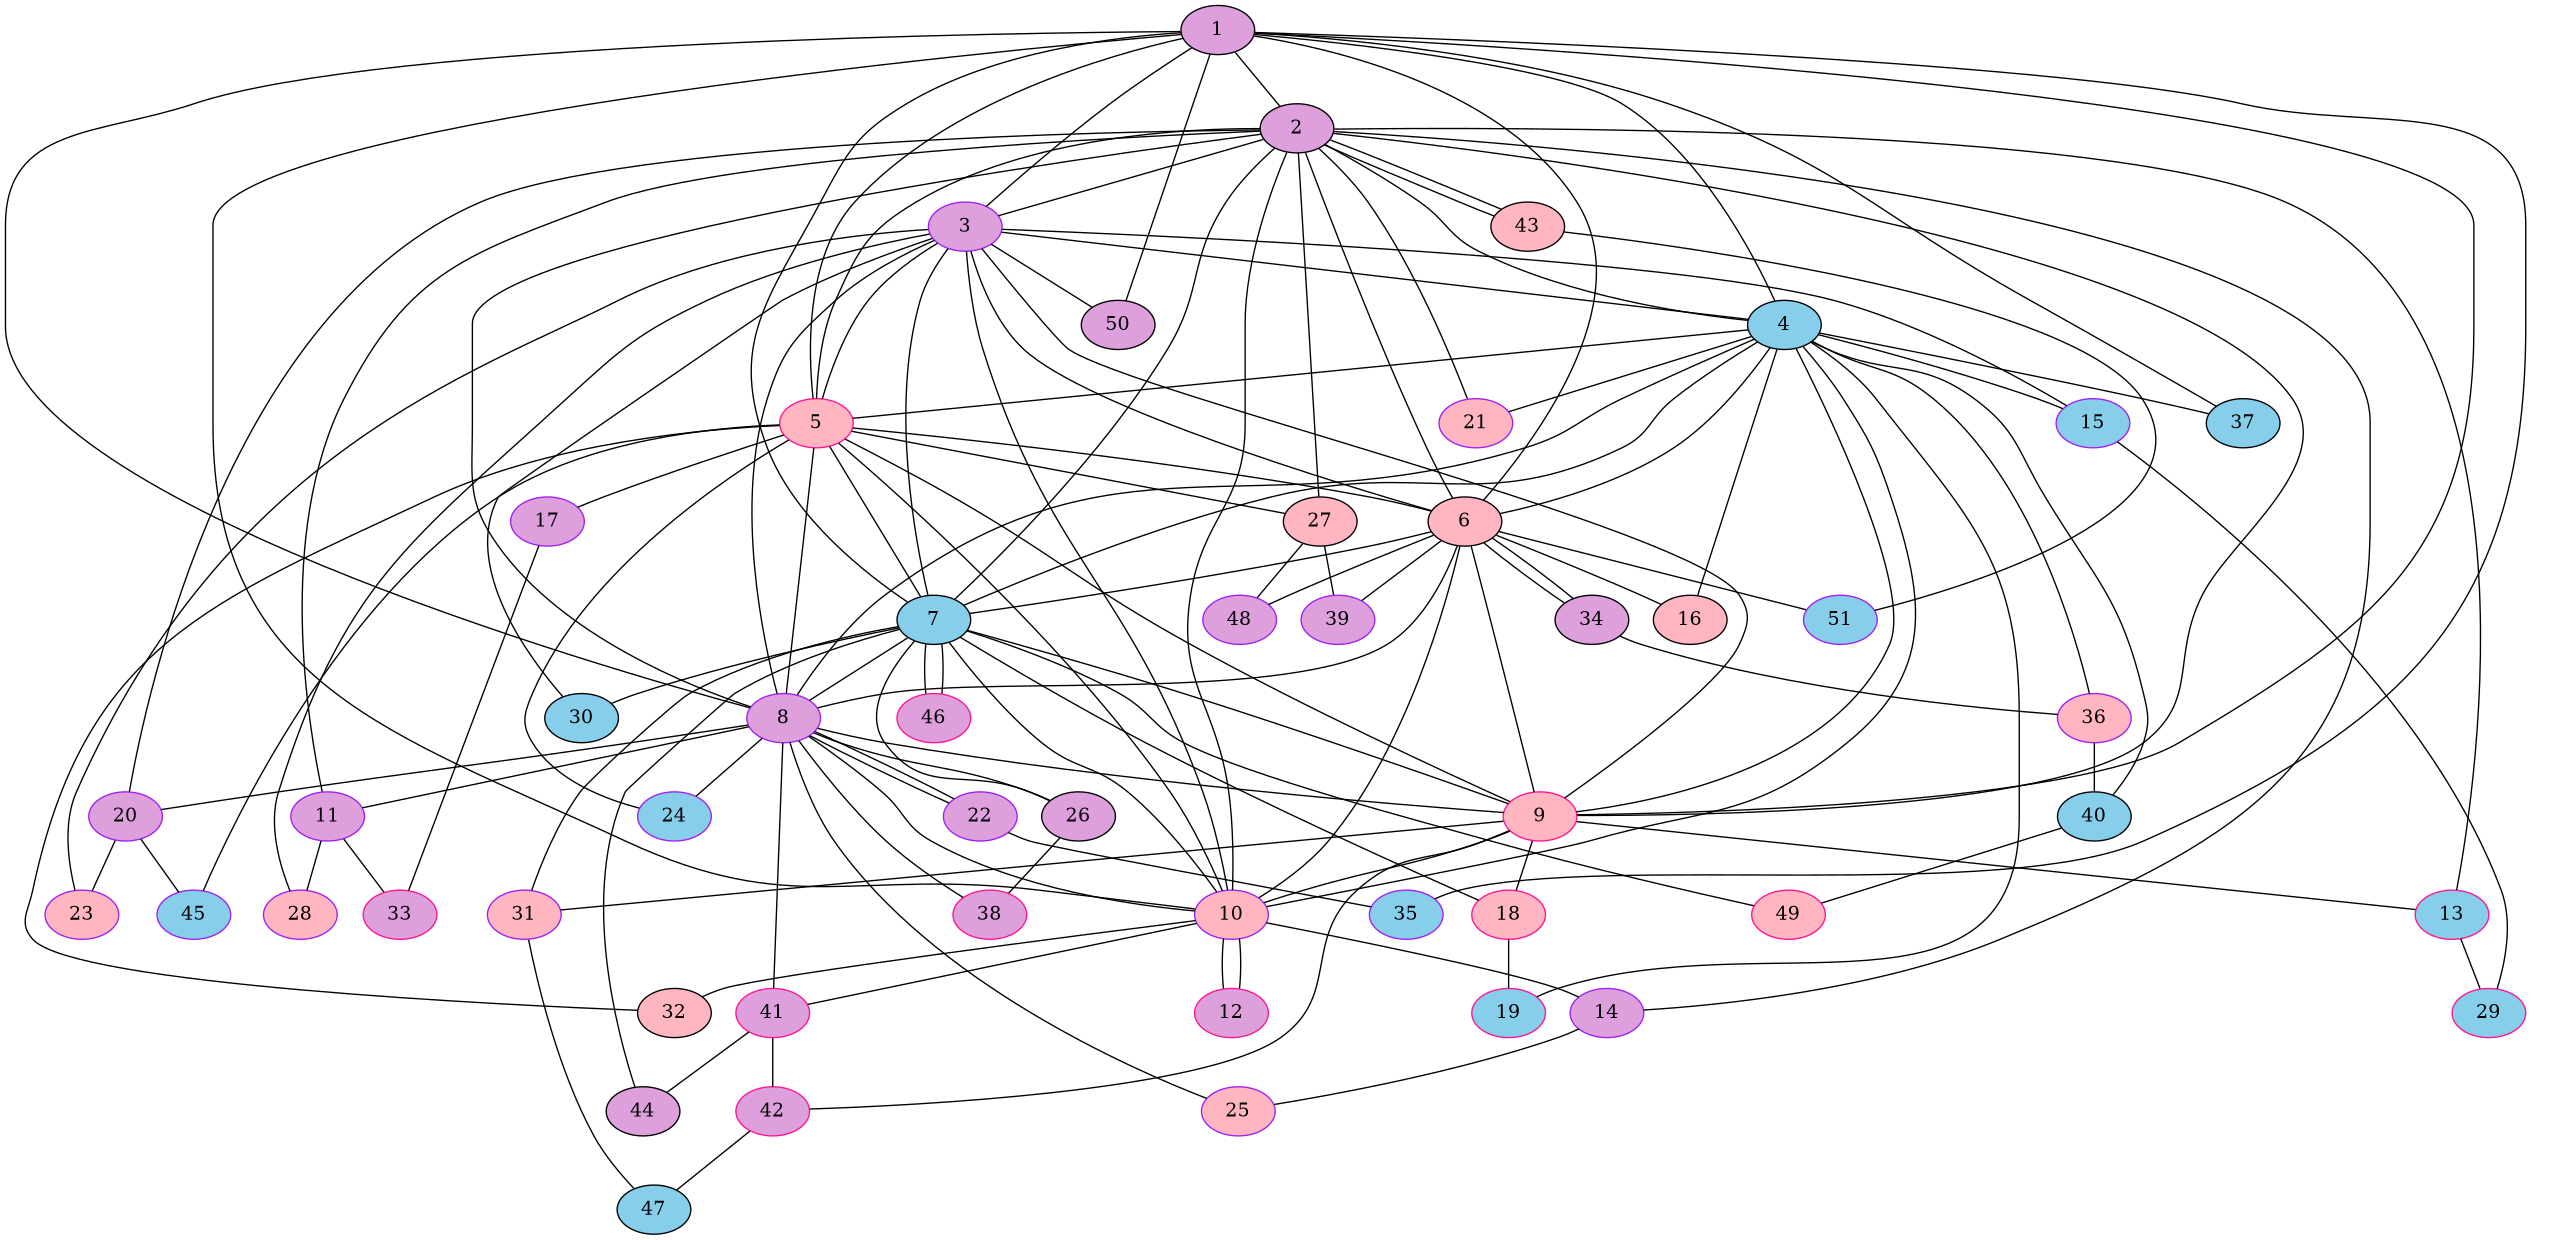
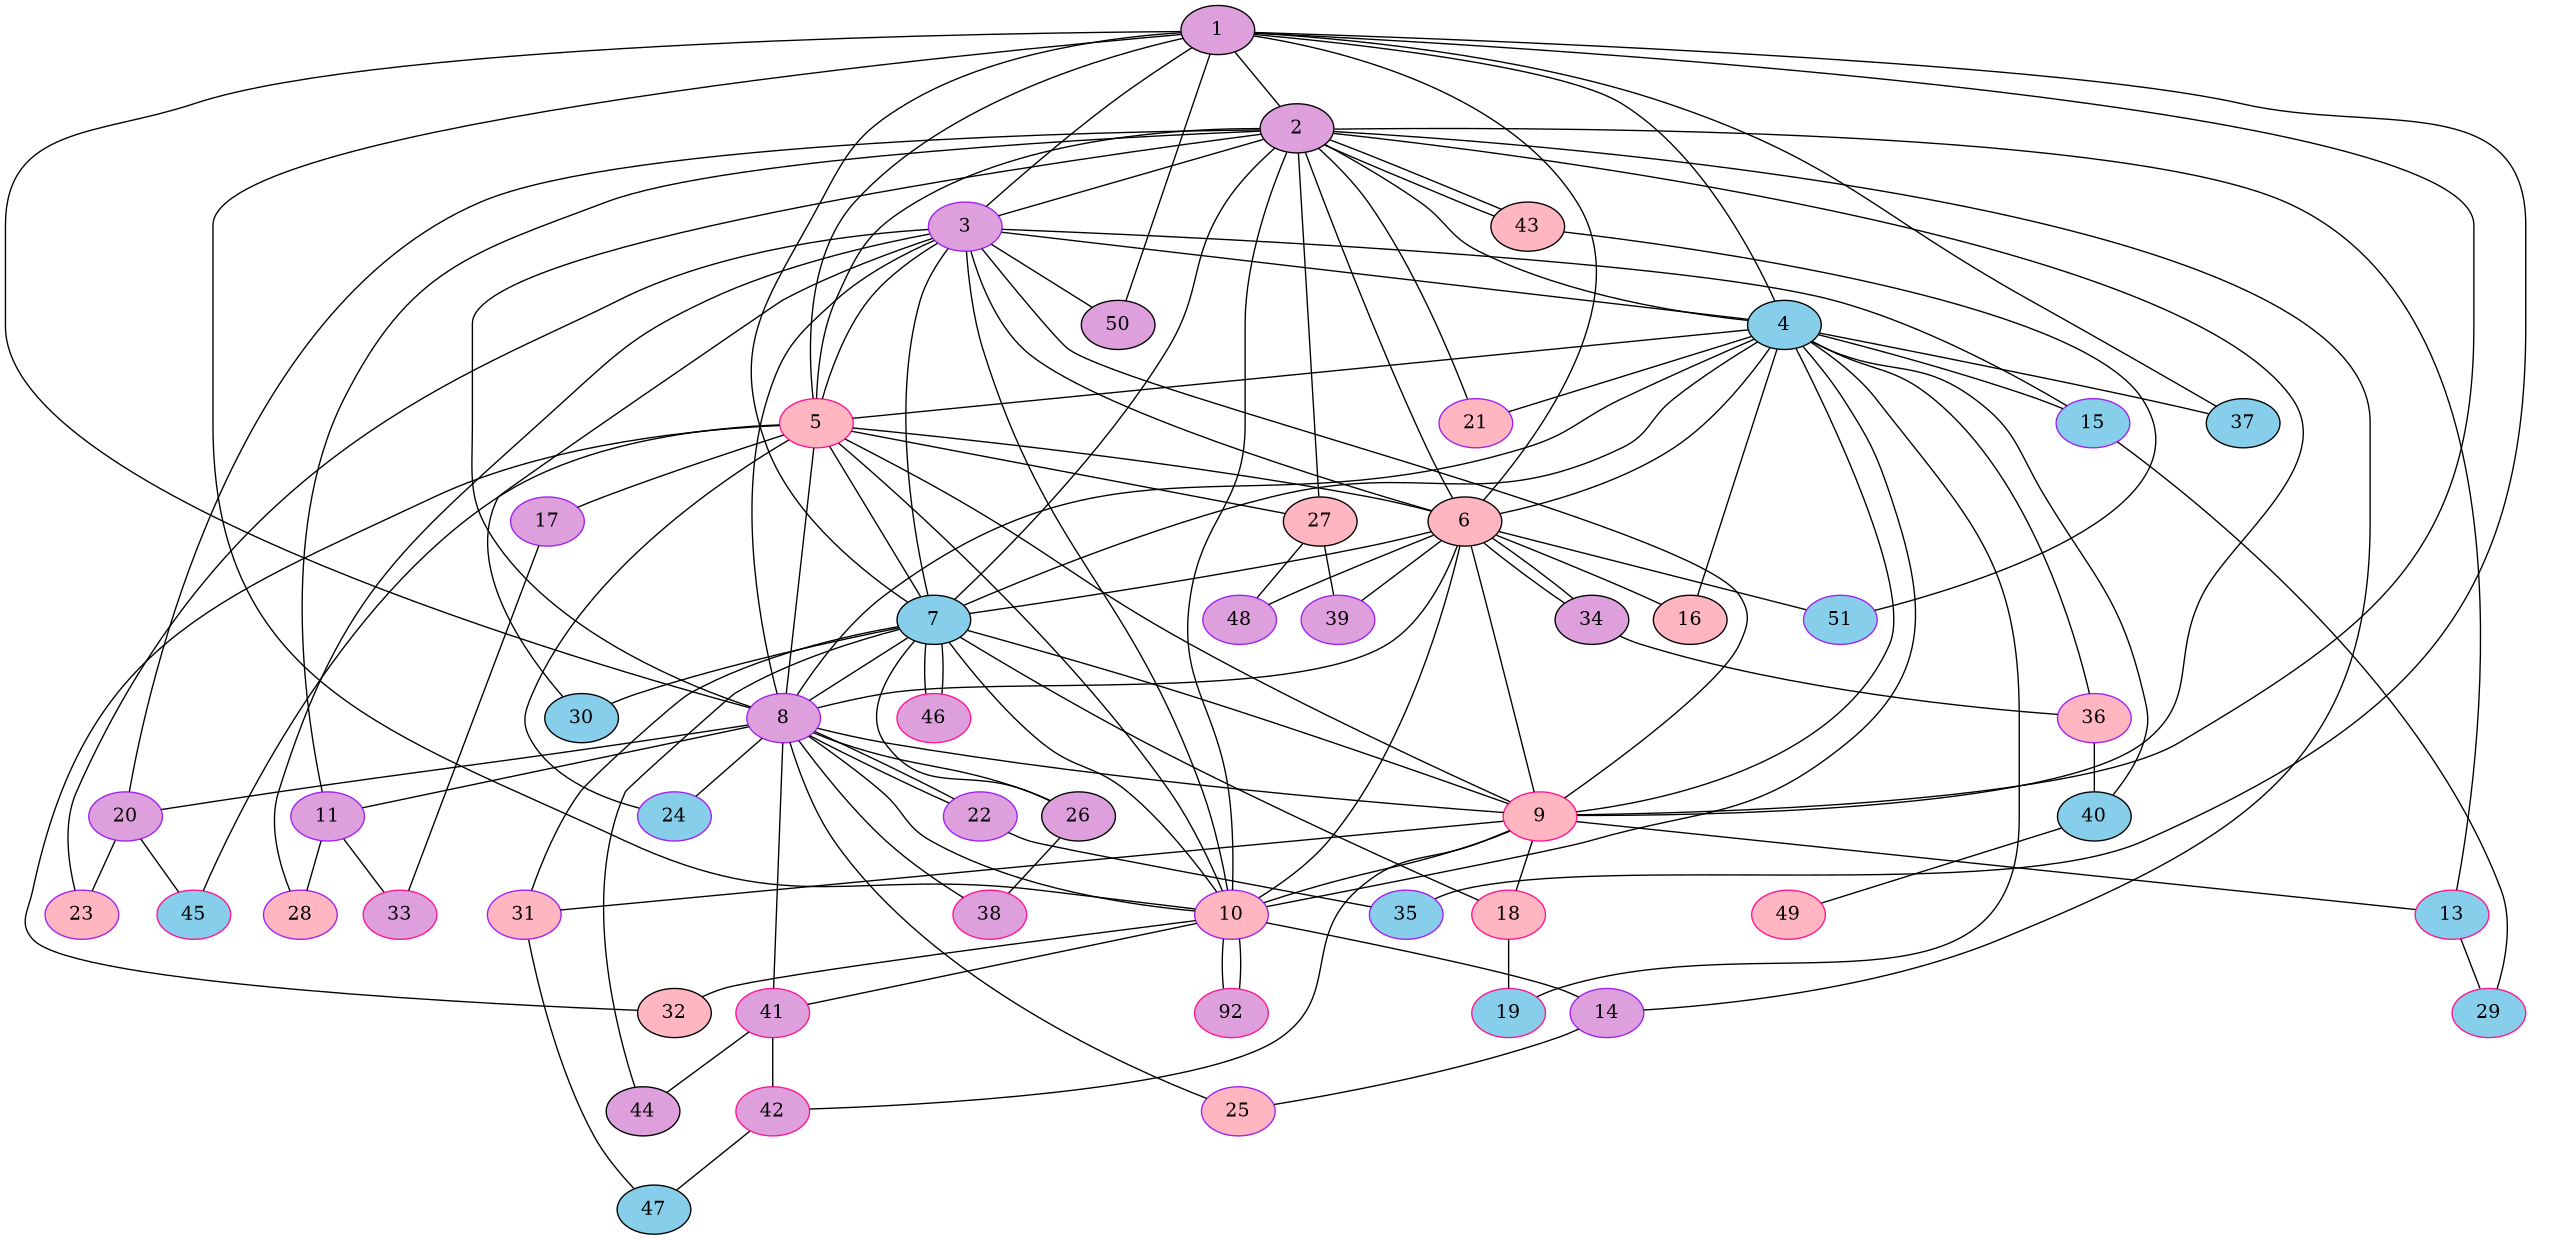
edge "7" -- "49": removed
node "45": color purple -> deeppink
node "12": label "12" -> "92"
